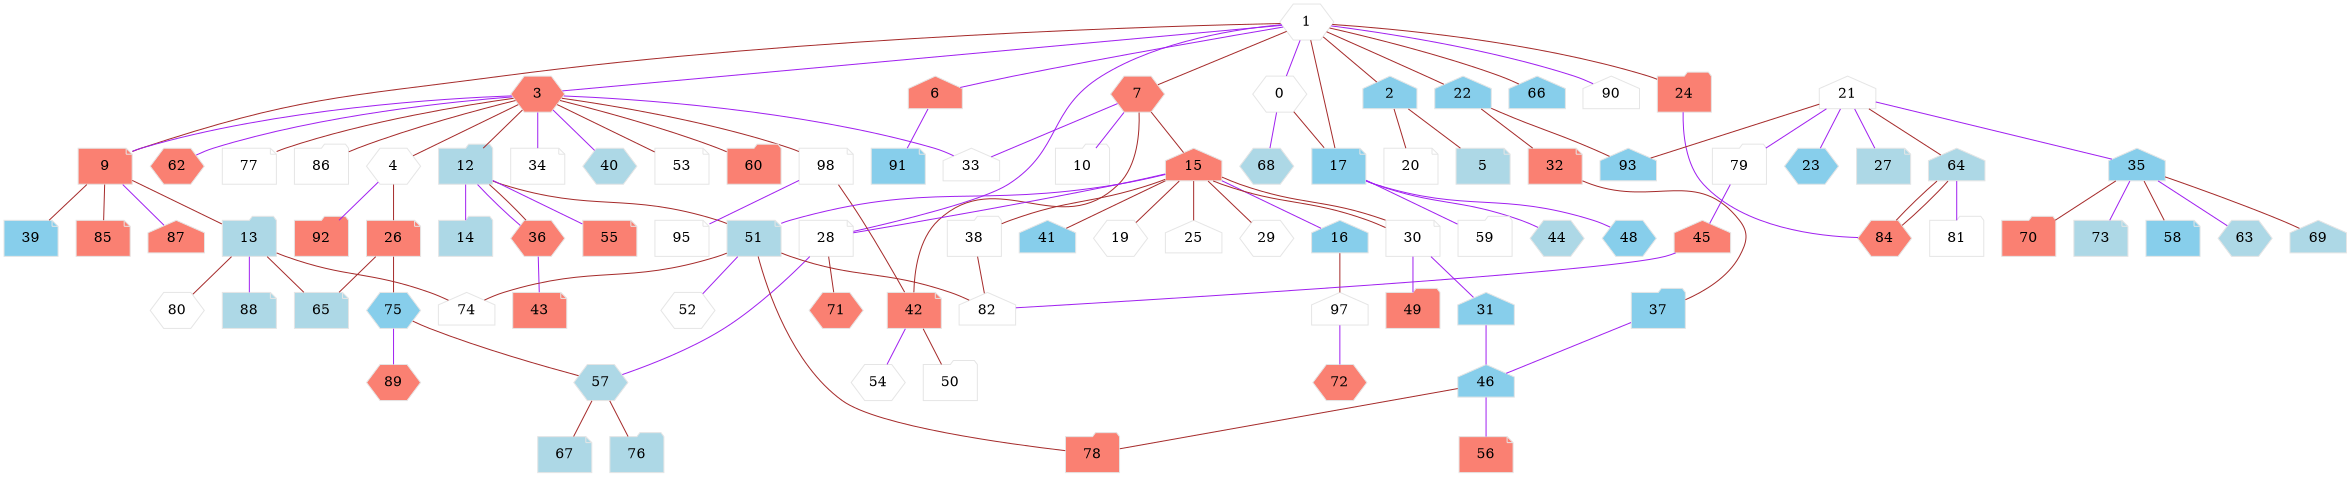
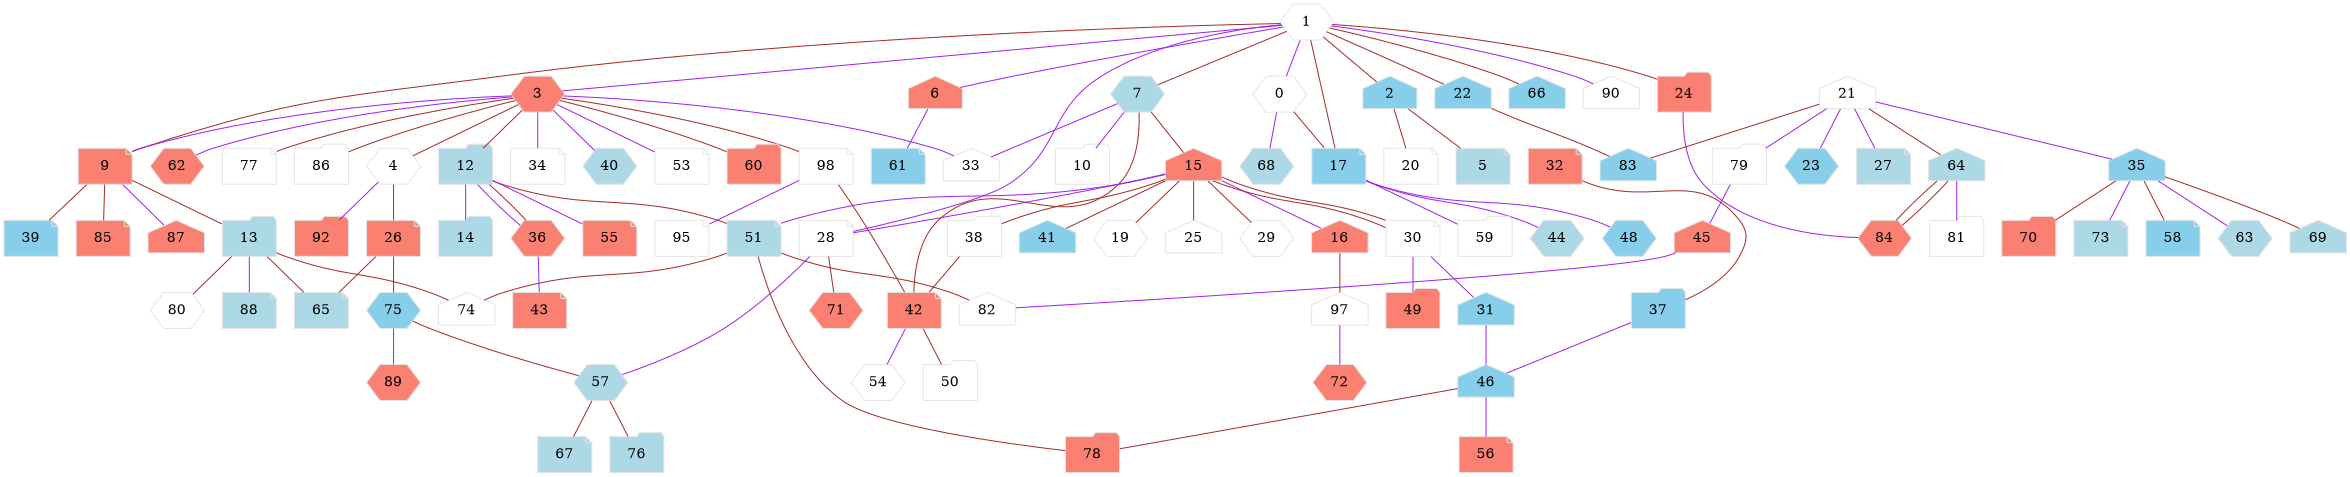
node "7": fillcolor salmon -> lightblue
edge "3" -- "53": color brown -> purple
edge "22" -- "32": removed
node "91": label "91" -> "61"
node "93": label "93" -> "83"
node "16": fillcolor skyblue -> salmon
edge "38" -- "82": now "38" -- "42"
node "52": removed
